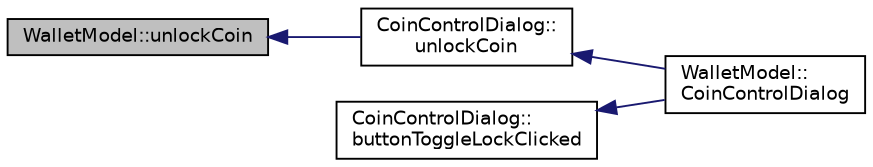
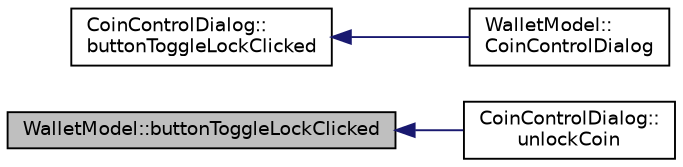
node "WalletModel::unlockCoin": label "WalletModel::unlockCoin" -> "WalletModel::buttonToggleLockClicked"
edge "WalletModel:: CoinControlDialog" -> "CoinControlDialog:: unlockCoin": removed
